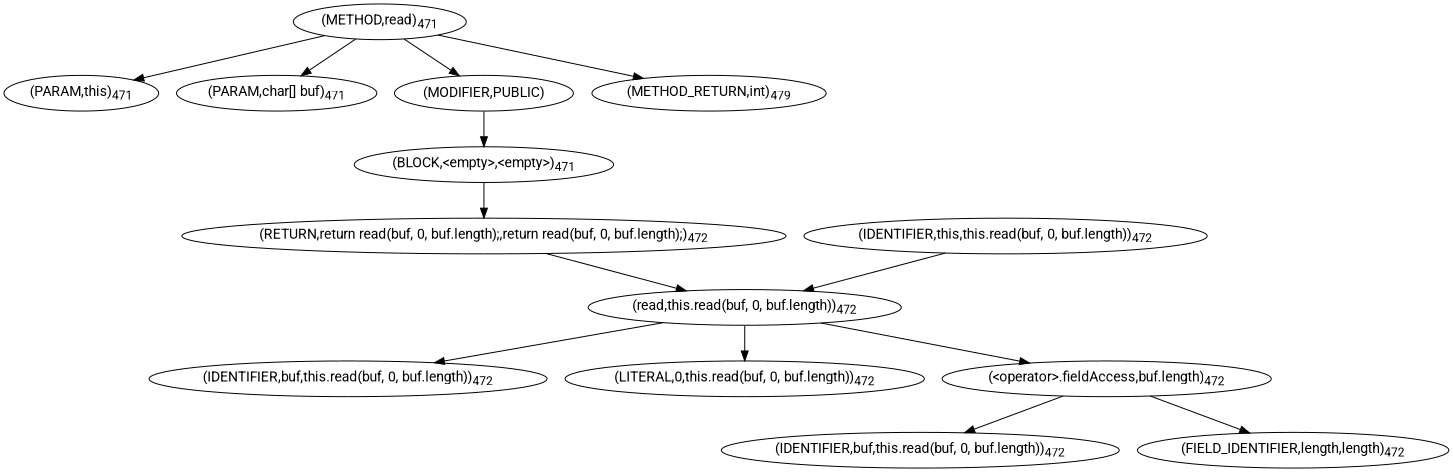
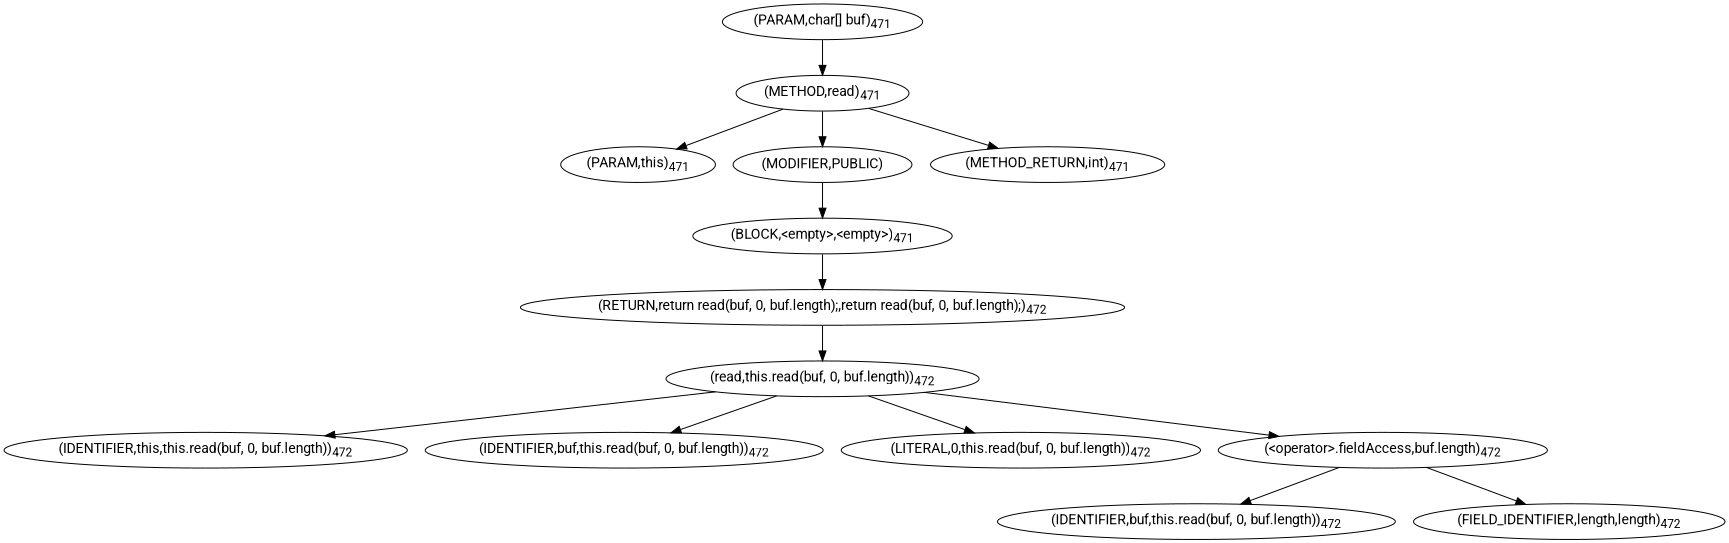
edge "(METHOD,read)" -> "(PARAM,char[] buf)": reversed
node "(METHOD_RETURN,int)": text "479" -> "471"
edge "(IDENTIFIER,this,this.read(buf, 0, buf.length))" -> "(read,this.read(buf, 0, buf.length))": reversed
